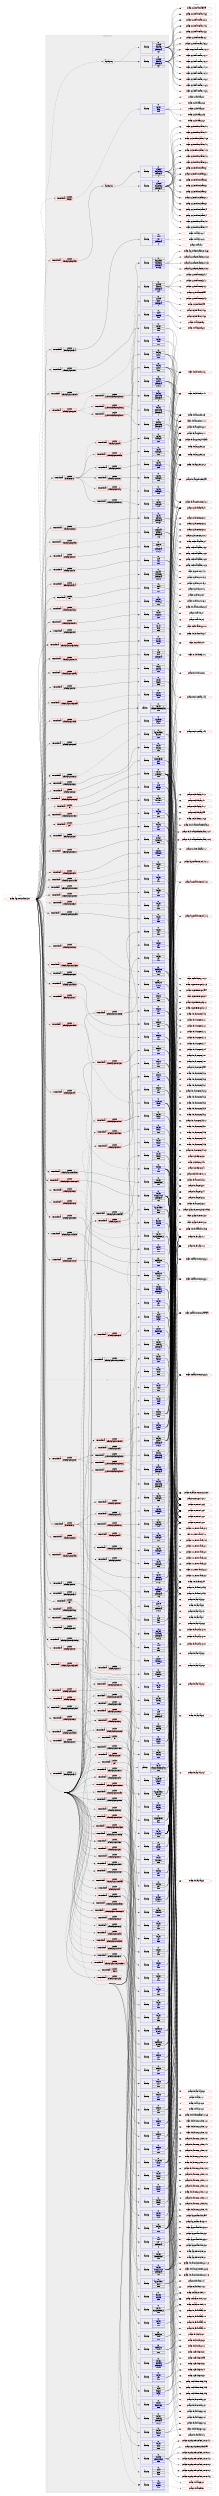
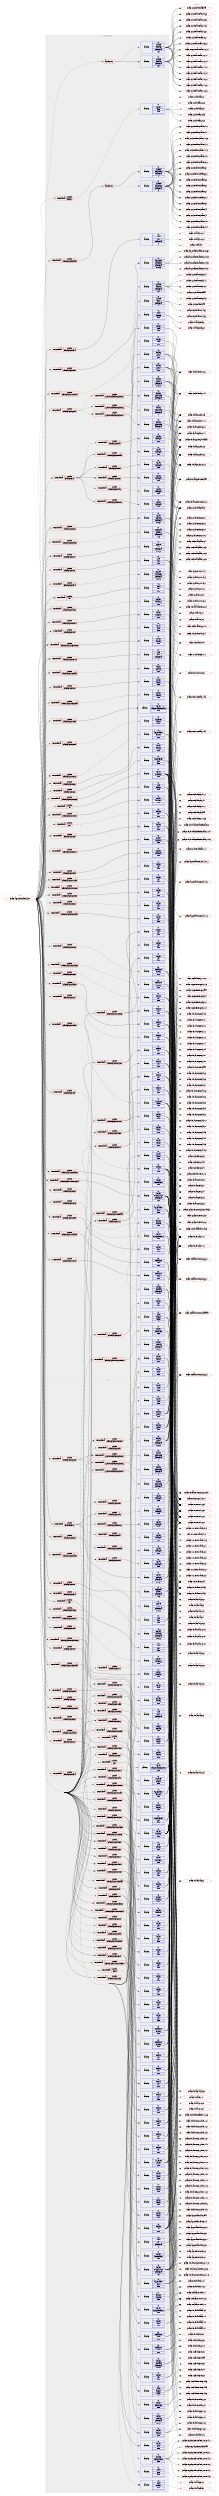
node "portage://sys-perl/automake-1.8.5-r5": label "portage://sys-perl/automake-1.8.5-r5" -> "portage://sys-devel/automake-1.8.5-r5"
node "portage://net-firewall/iptables-1.6.1-r3": removed
node "portage://dev-java/misc-config-2.2.0-r4": label "portage://dev-java/misc-config-2.2.0-r4" -> "portage://dev-java/java-config-2.2.0-r4"
